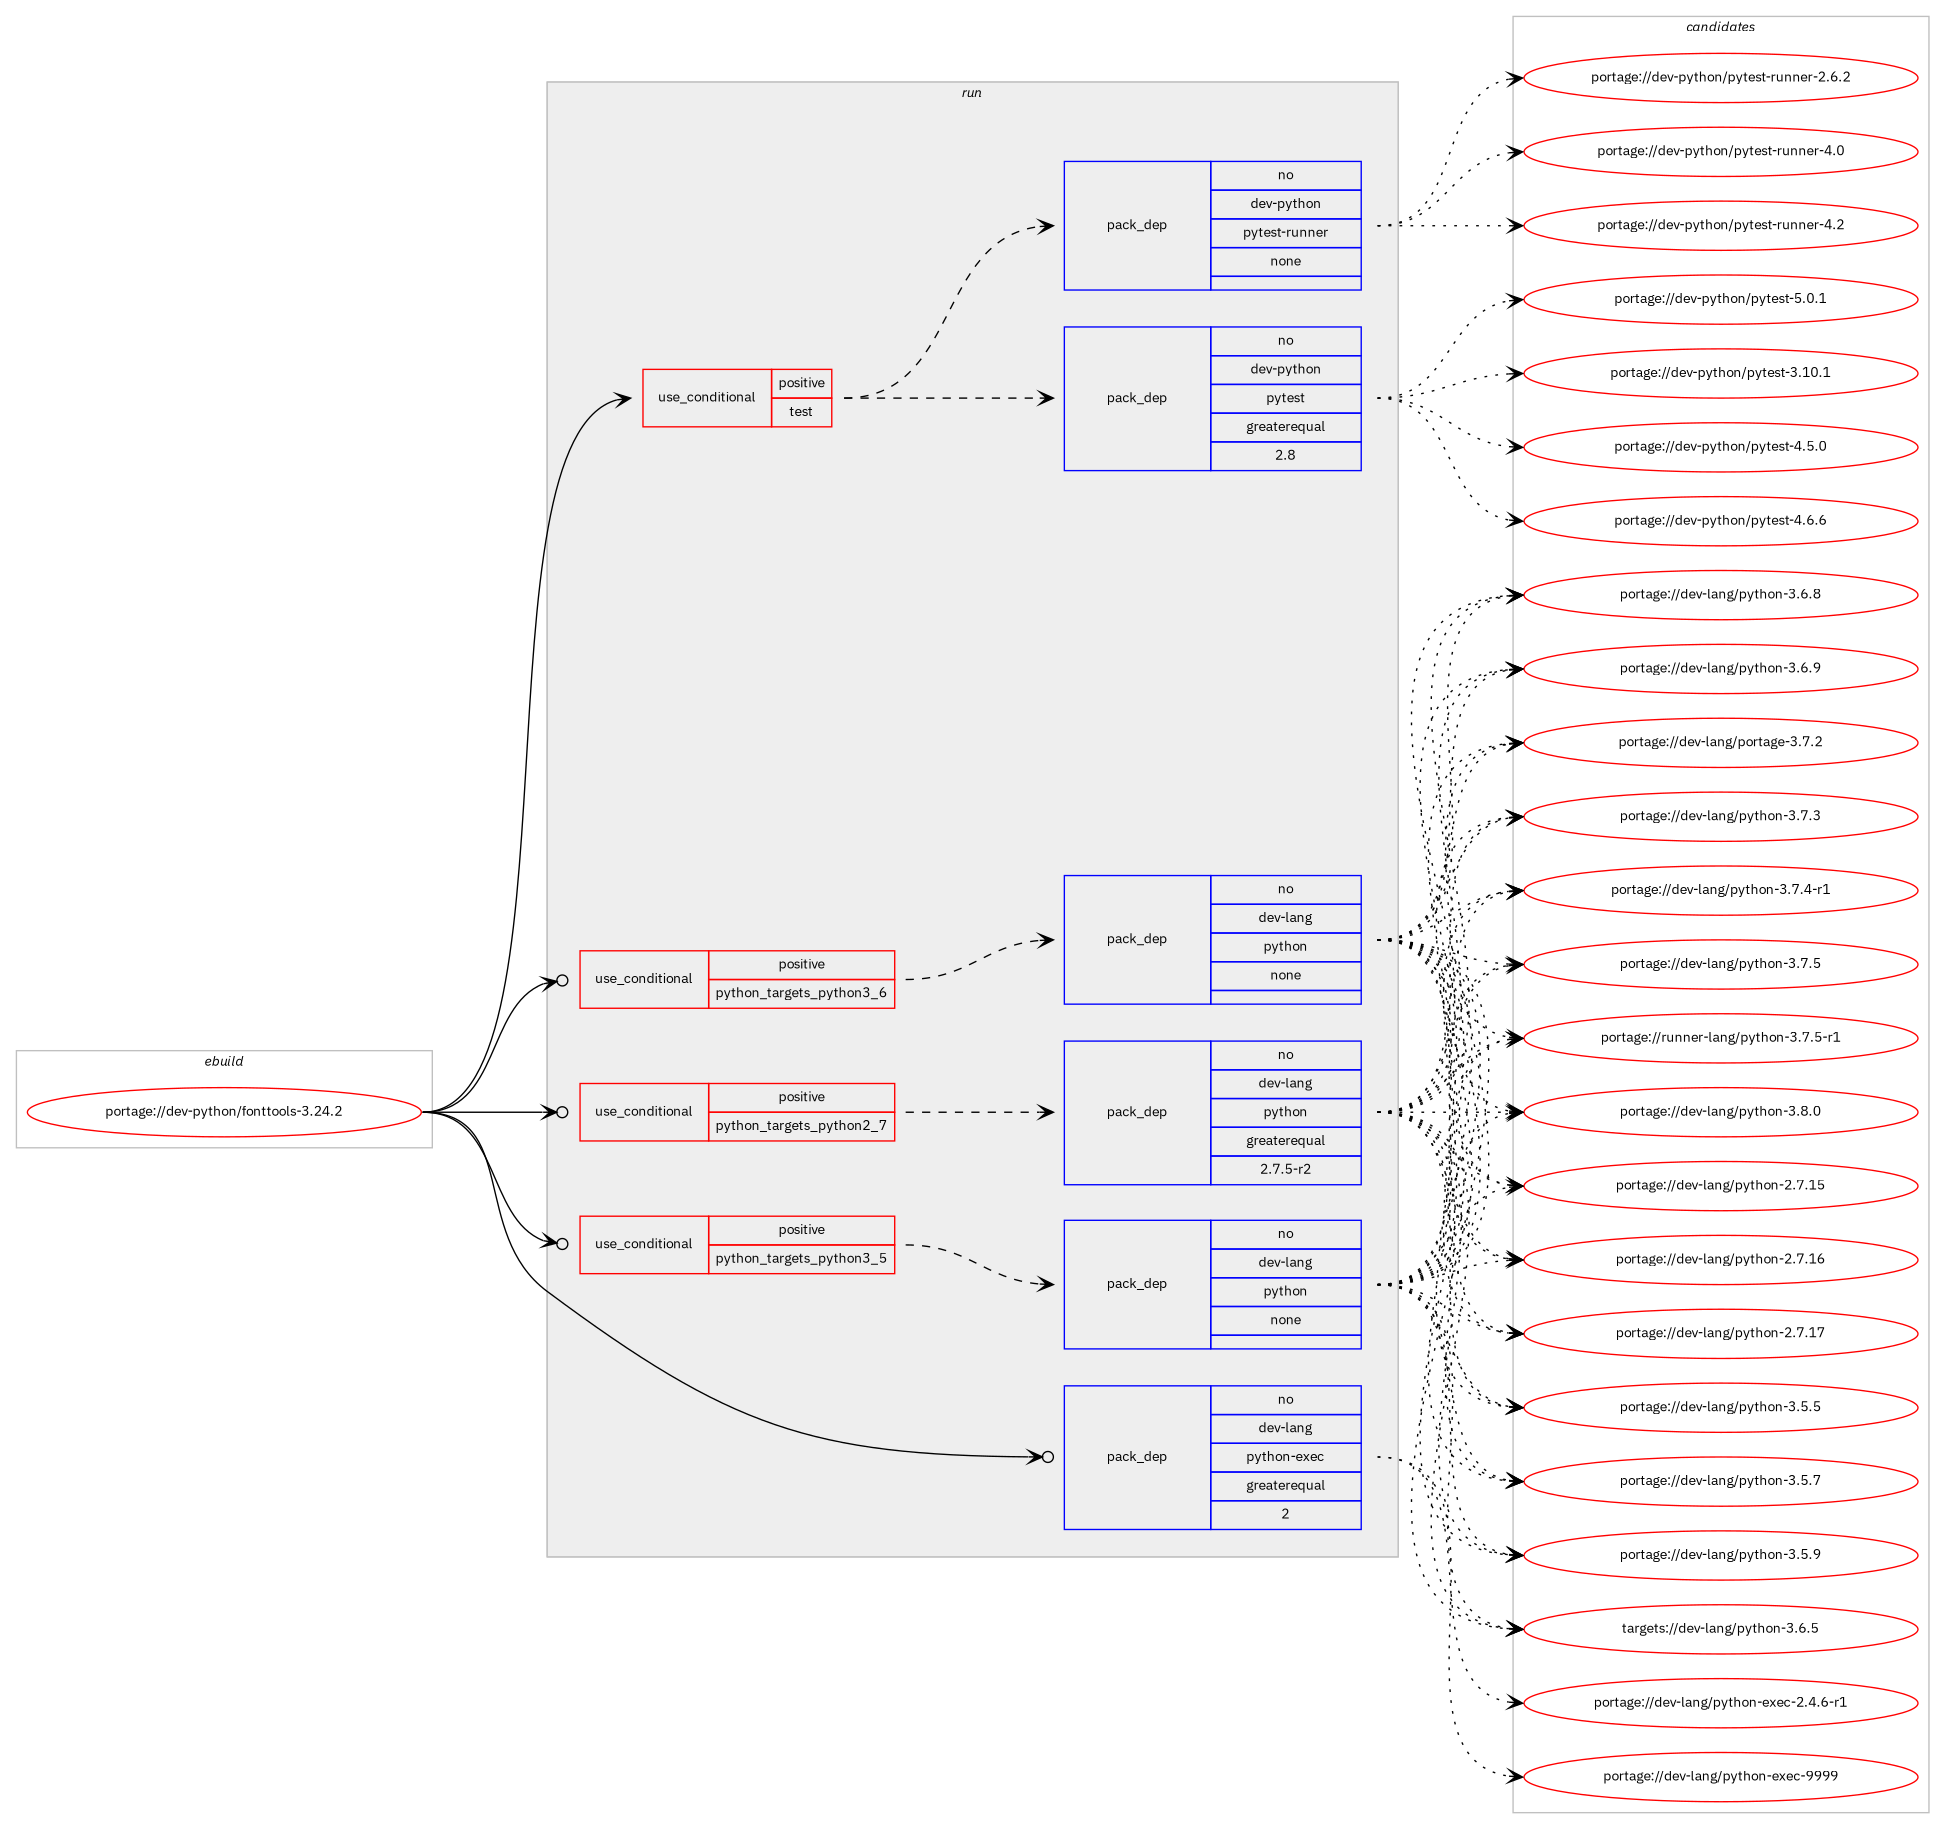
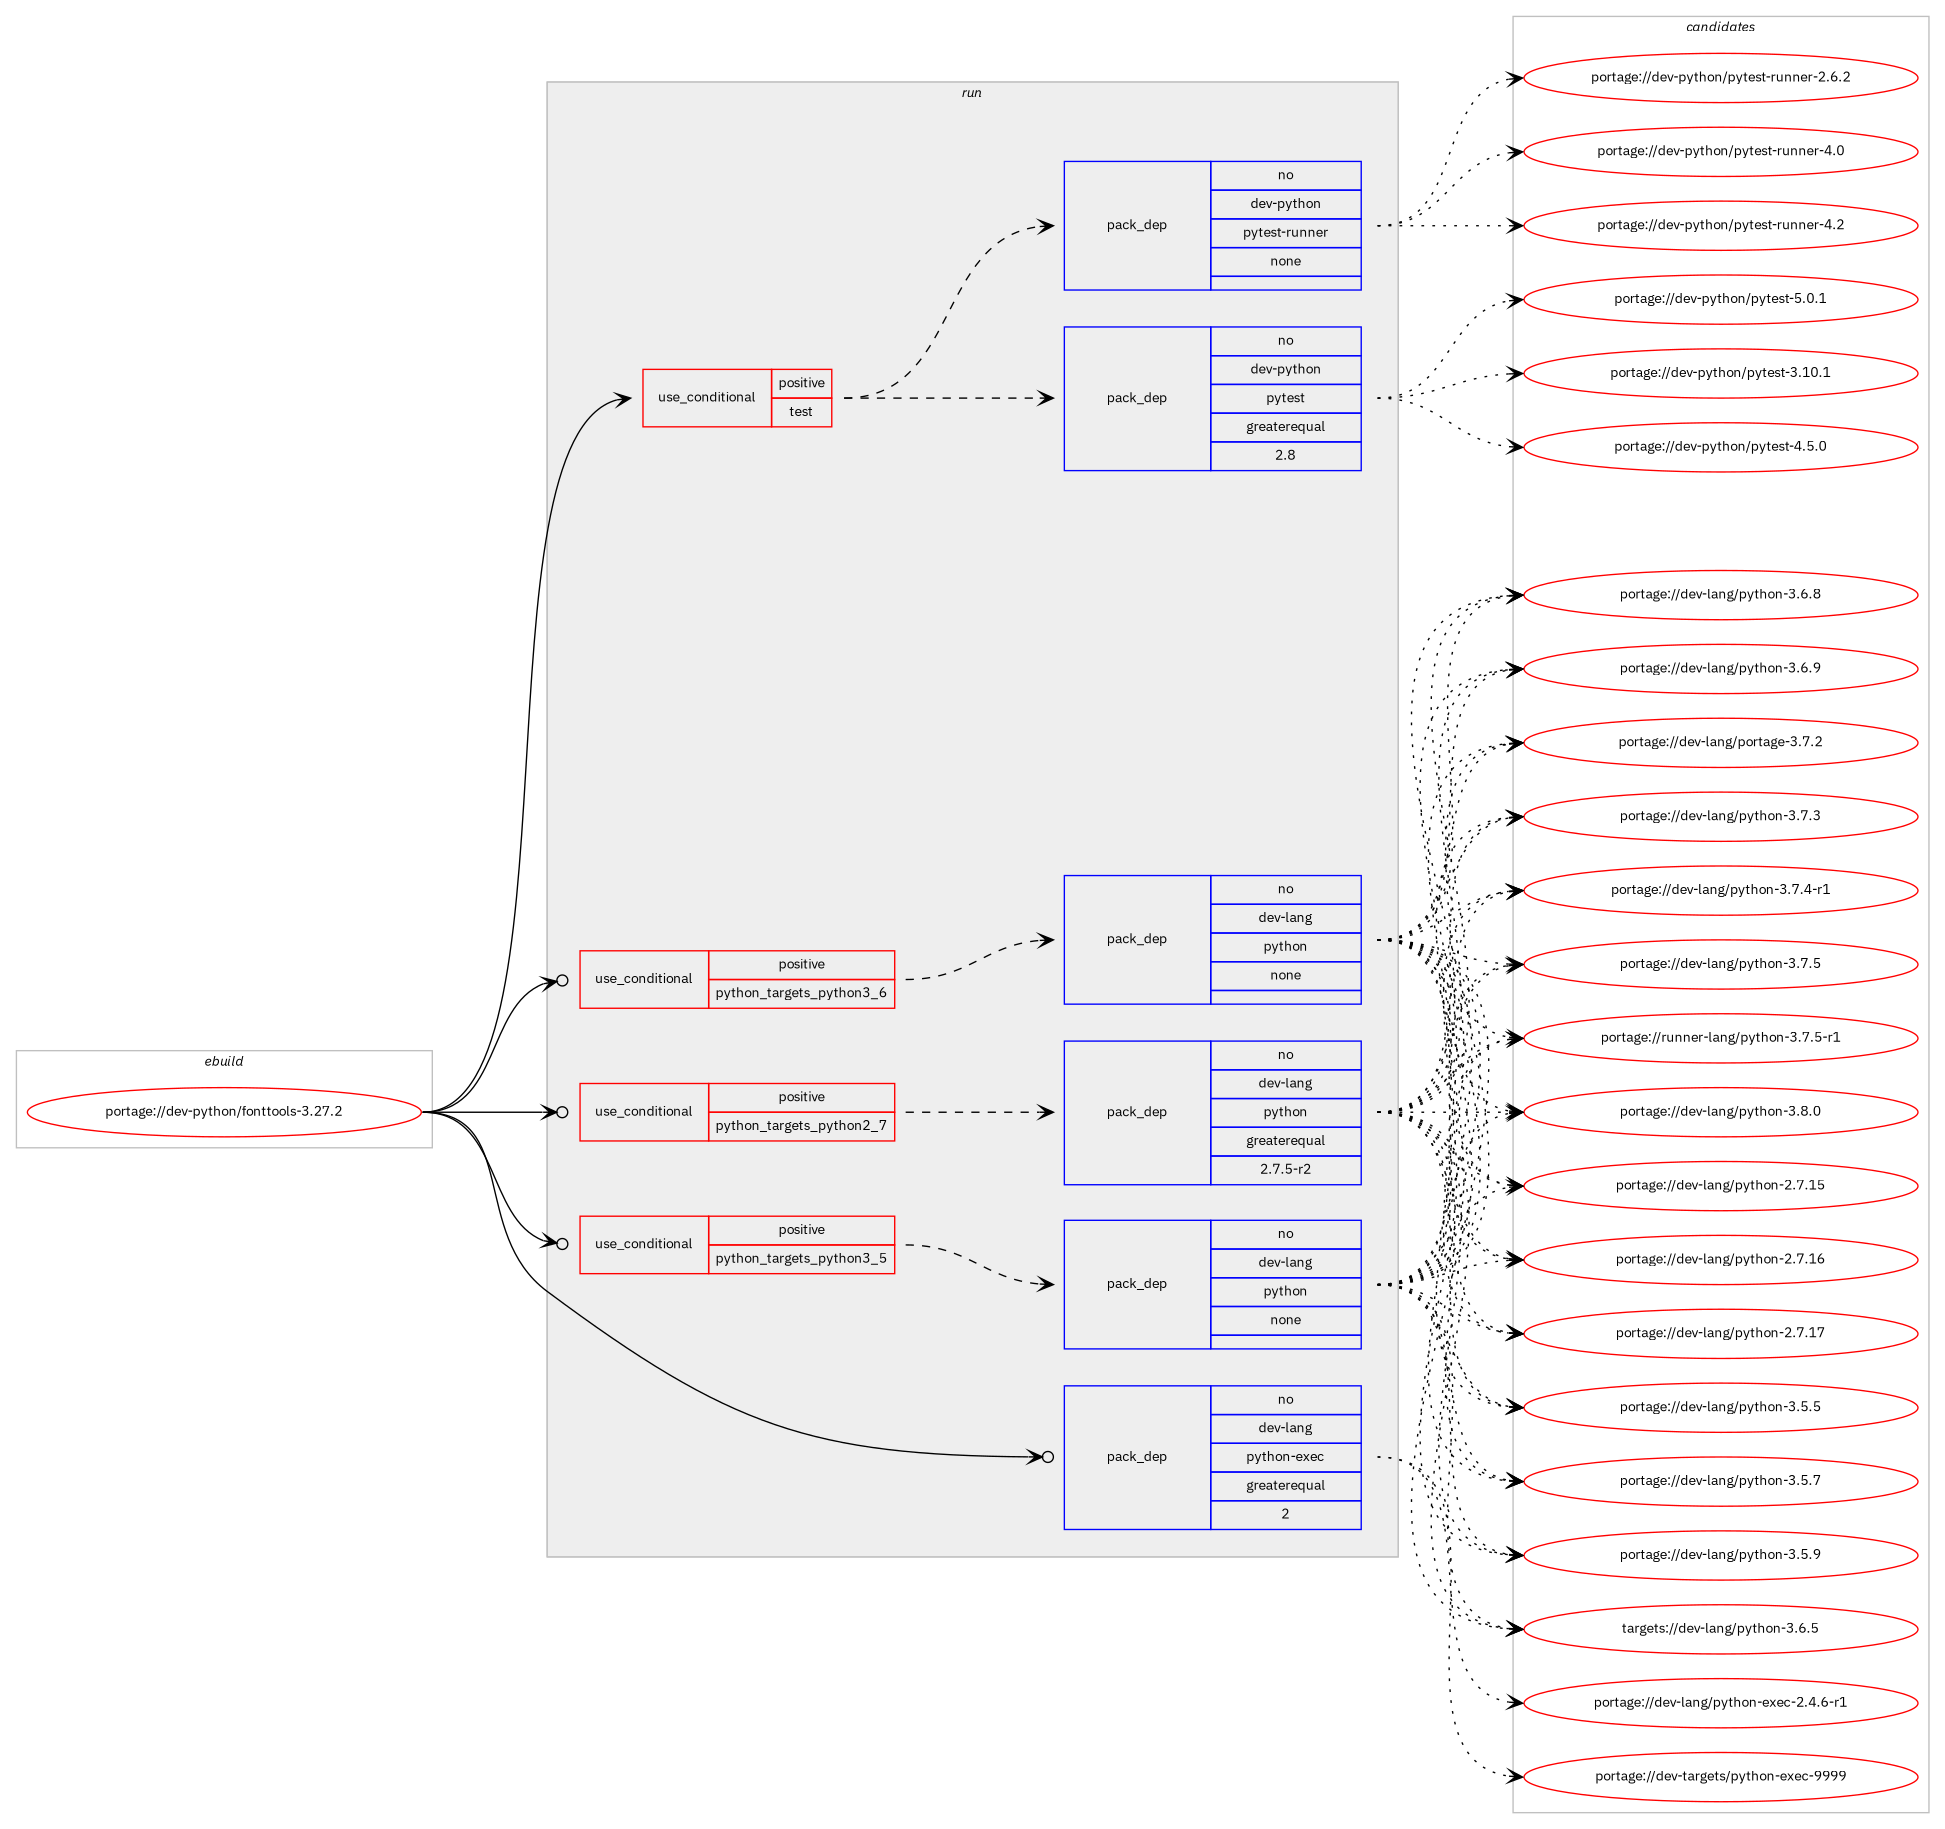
node "portage://dev-python/pytest-4.6.6": removed
node "portage://dev-python/fonttools-3.24.2": label "portage://dev-python/fonttools-3.24.2" -> "portage://dev-python/fonttools-3.27.2"
node "portage://dev-lang/python-exec-9999": label "portage://dev-lang/python-exec-9999" -> "portage://dev-targets/python-exec-9999"
